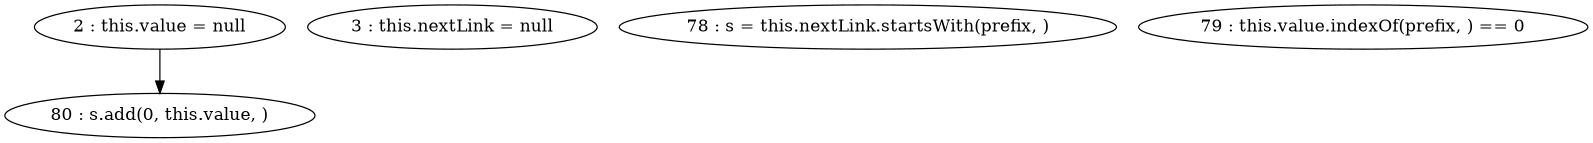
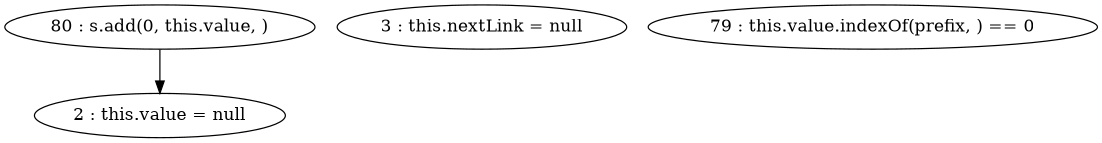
node "78 : s = this.nextLink.startsWith(prefix, )": removed
edge "2 : this.value = null" -> "80 : s.add(0, this.value, )": reversed
